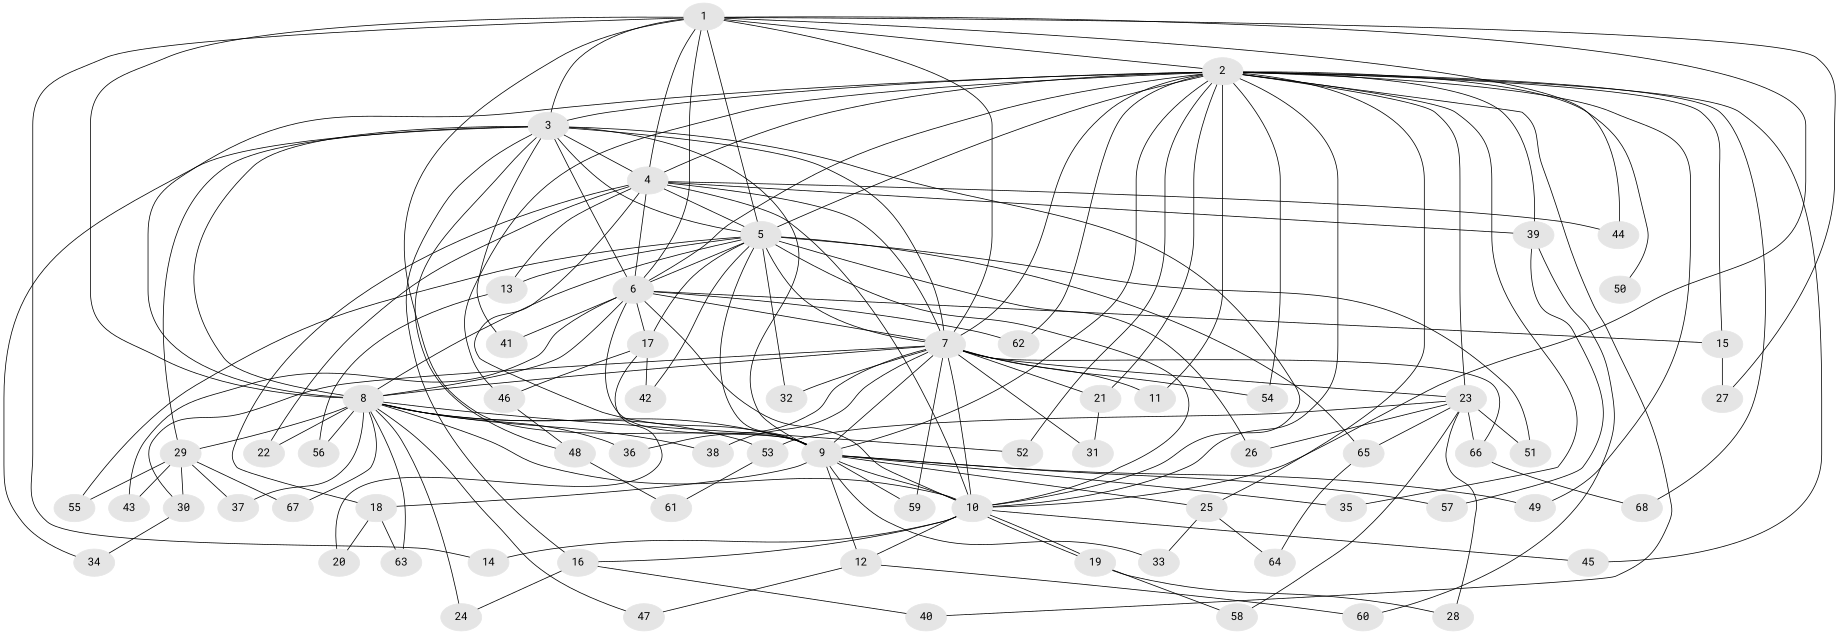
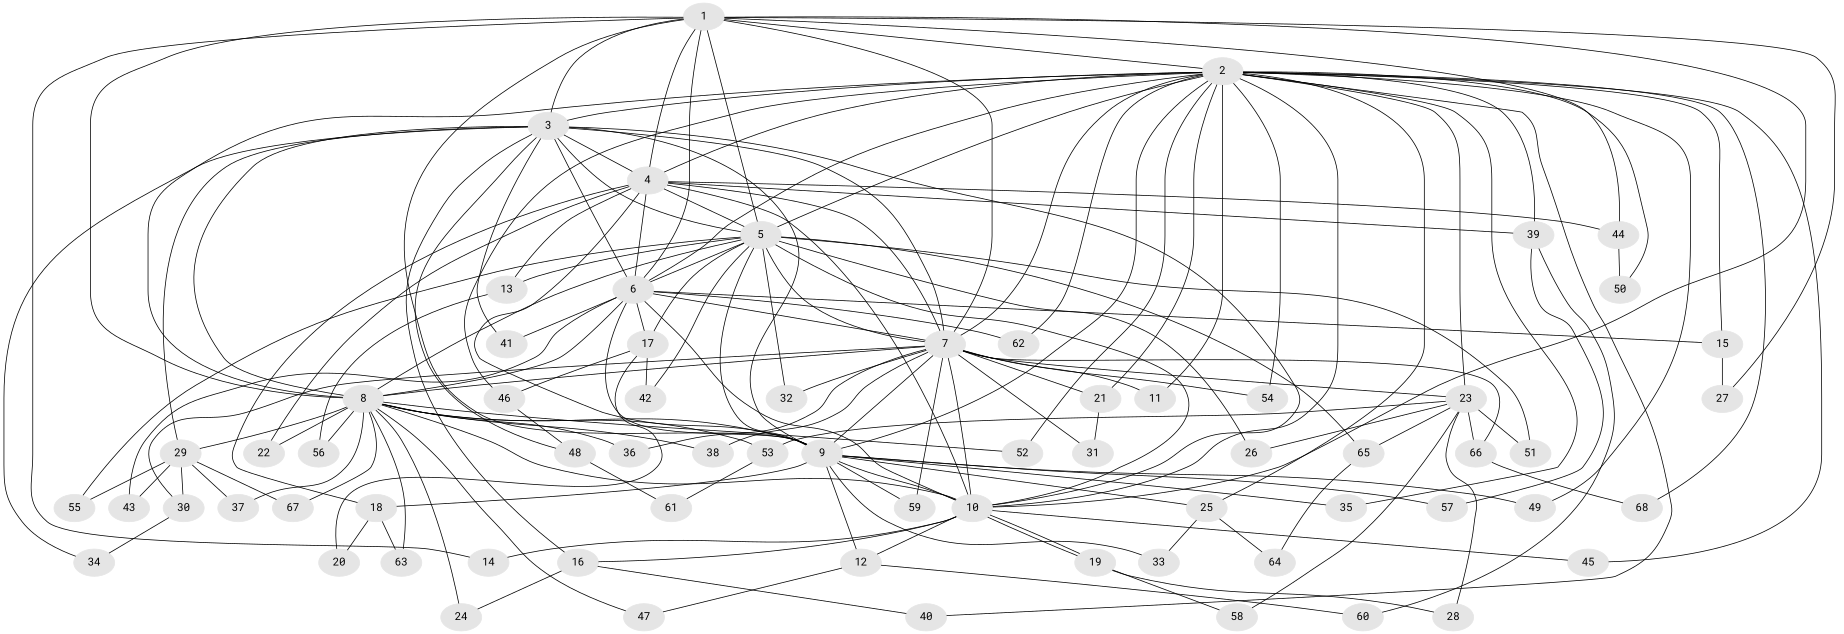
edge "44" -- "50": added
